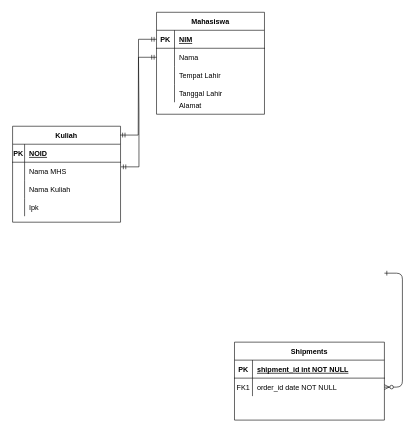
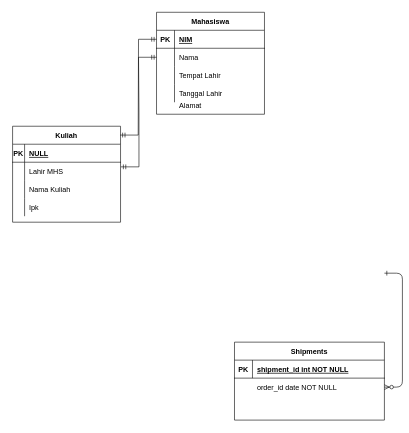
node "NOID": label "NOID" -> "NULL"
node "Nama MHS": label "Nama MHS" -> "Lahir MHS"
node "FK1": removed
